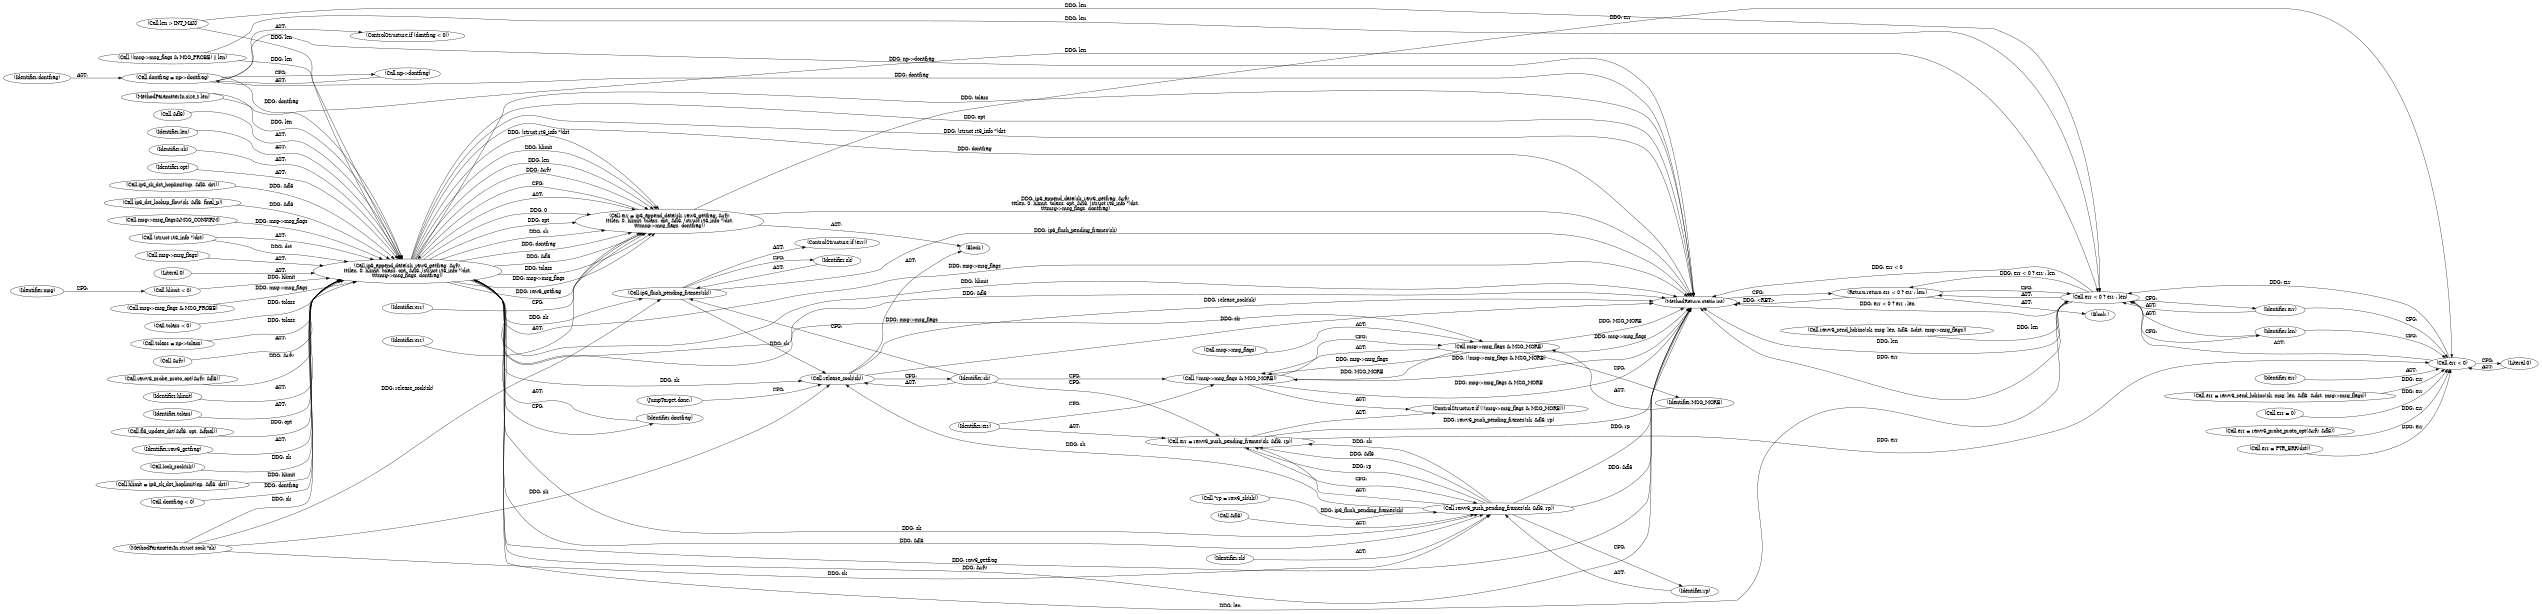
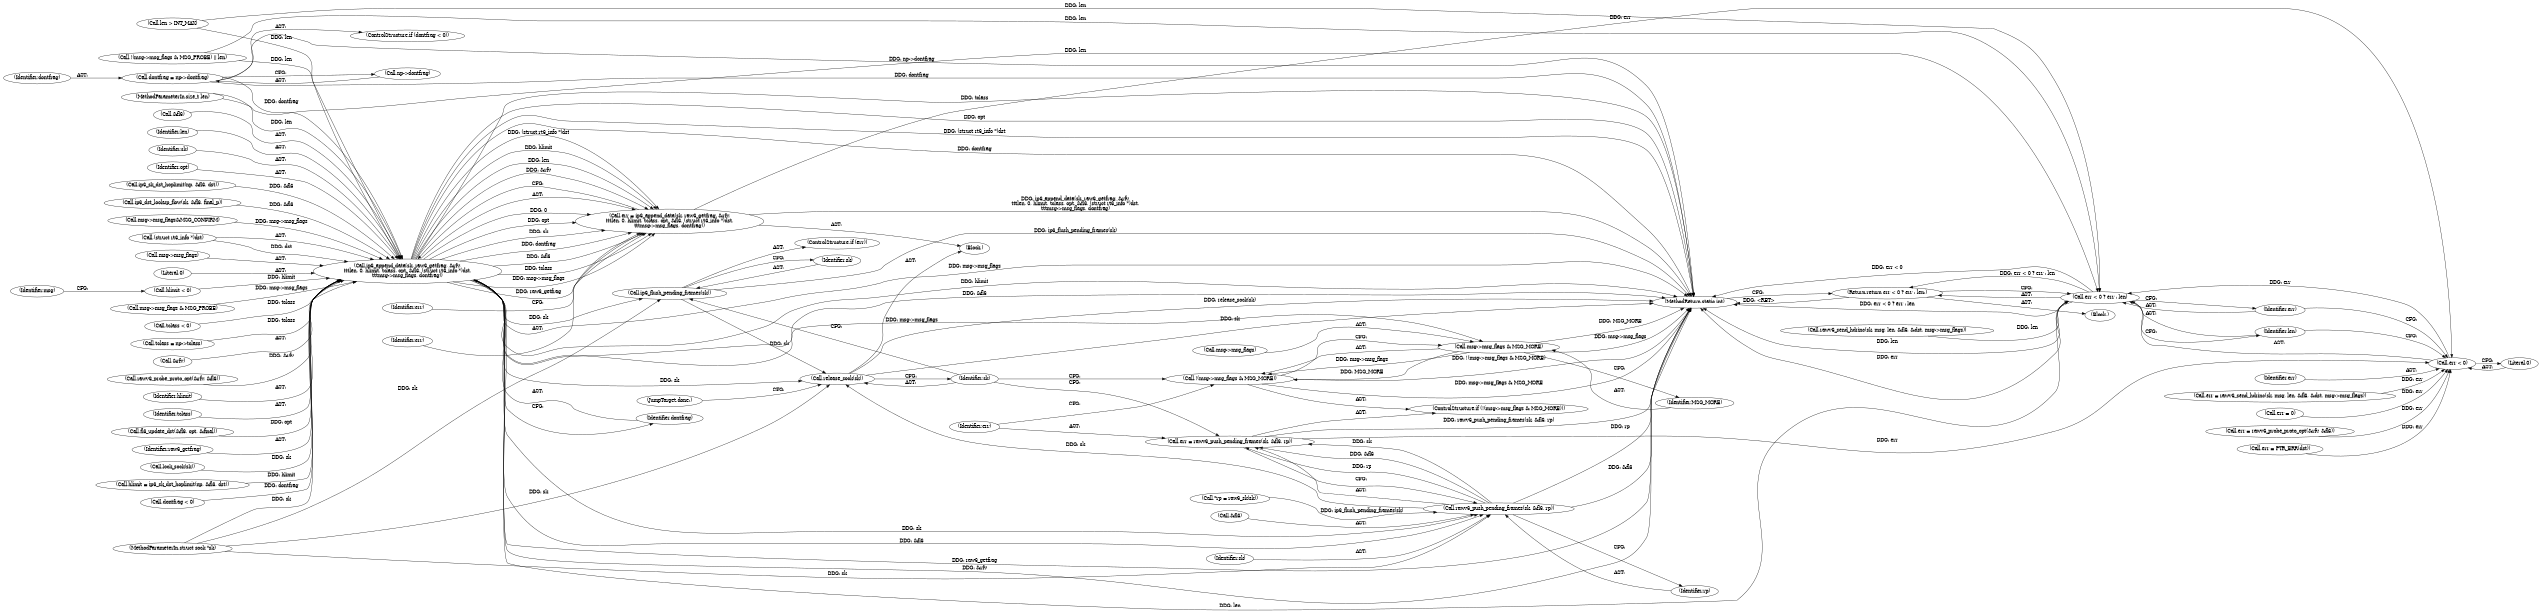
edge "(MethodParameterIn,struct sock *sk)" -> "(Call,ip6_flush_pending_frames(sk))": label "DDG: release_sock(sk)" -> "DDG: sk"
